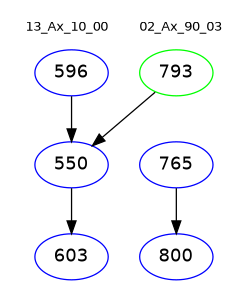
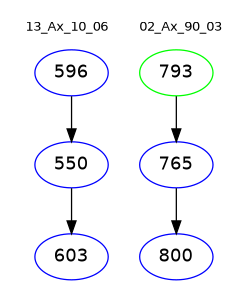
cluster "13_Ax_10_00": label "13_Ax_10_00" -> "13_Ax_10_06"
edge "793" -> "550": now "793" -> "765"
